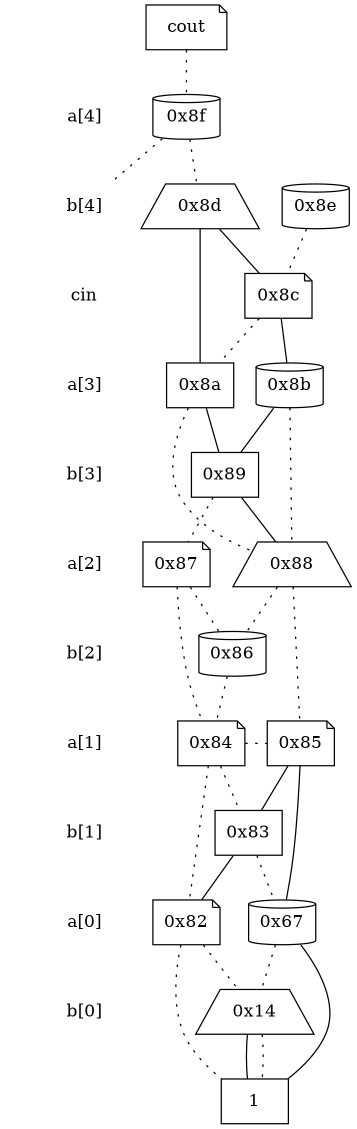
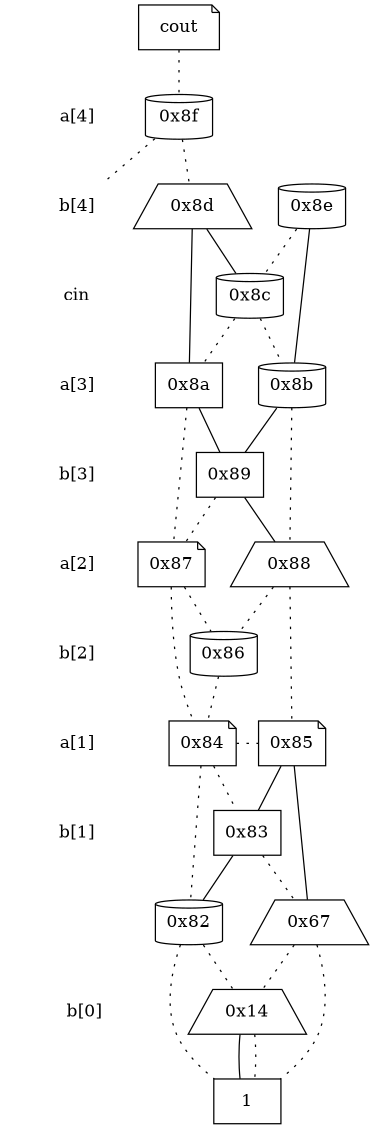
node "0x8c": shape note -> cylinder
edge "0x8e" -- "0x8b": added
edge "0x8c" -- "0x8b": style solid -> dotted
edge "0x8a" -- "0x88": now "0x8a" -- "0x87"
node "a[0]": removed
node "0x82": shape note -> cylinder
node "0x67": shape cylinder -> trapezium
edge "0x67" -- "1": style solid -> dotted
